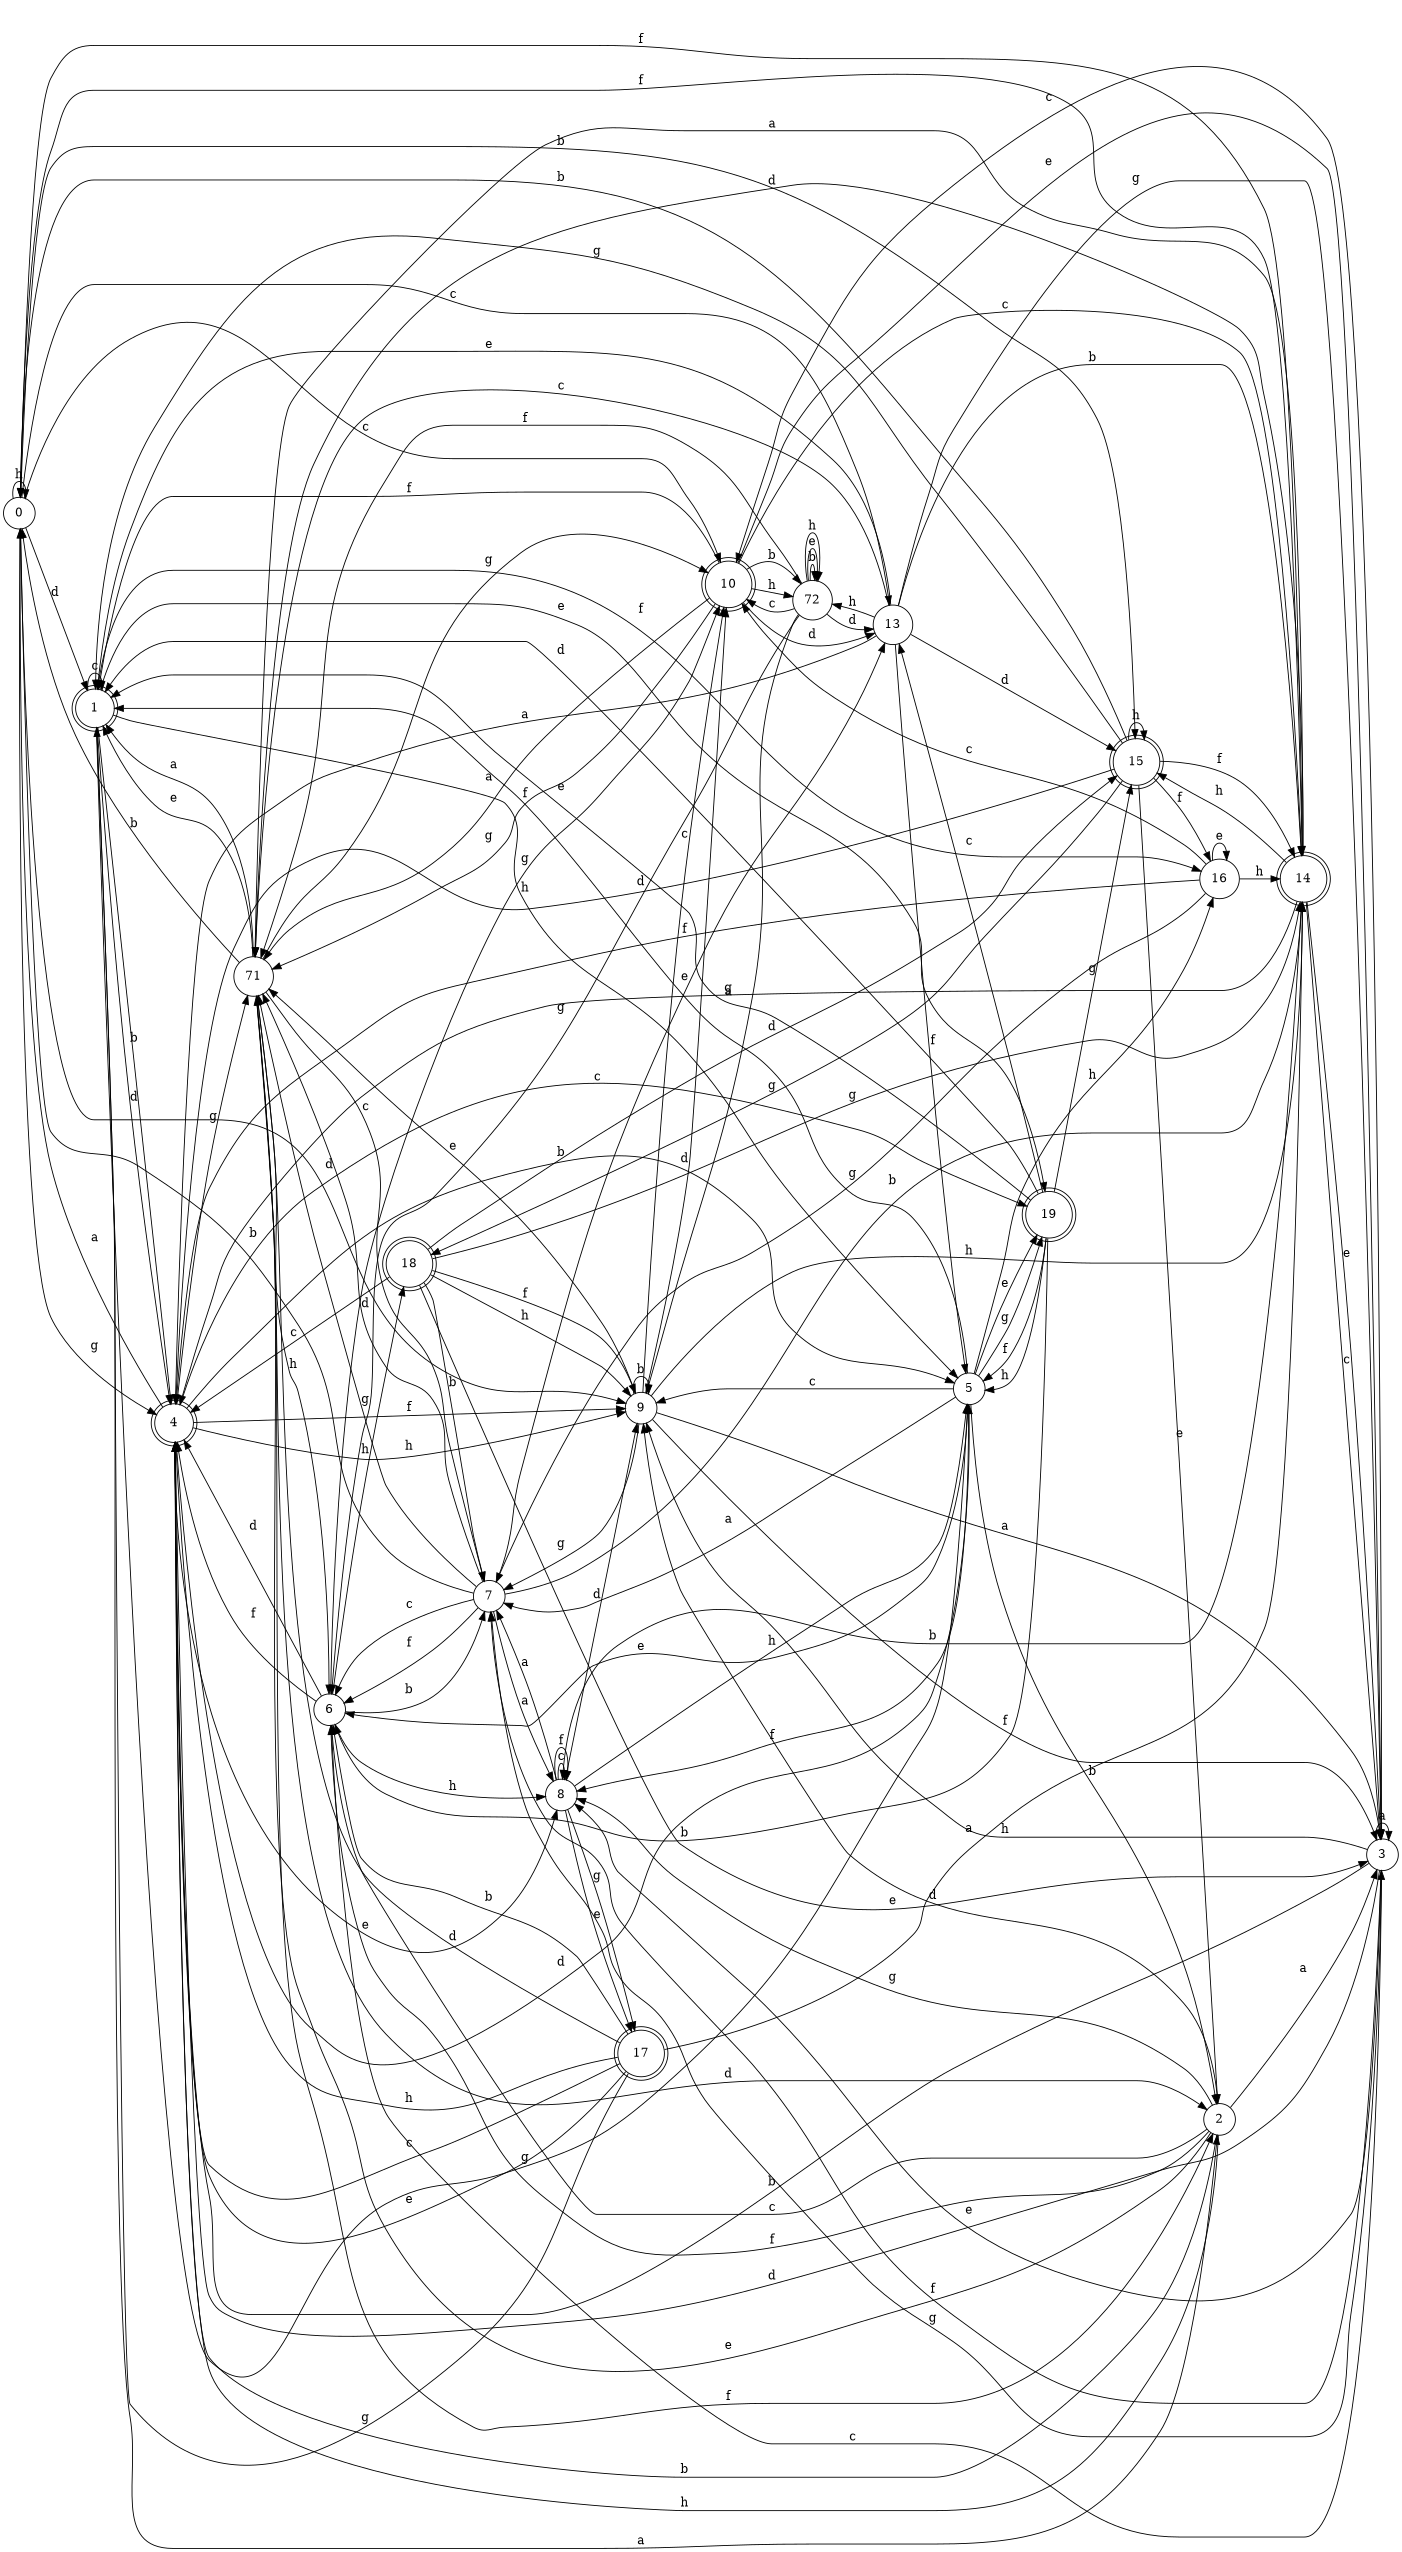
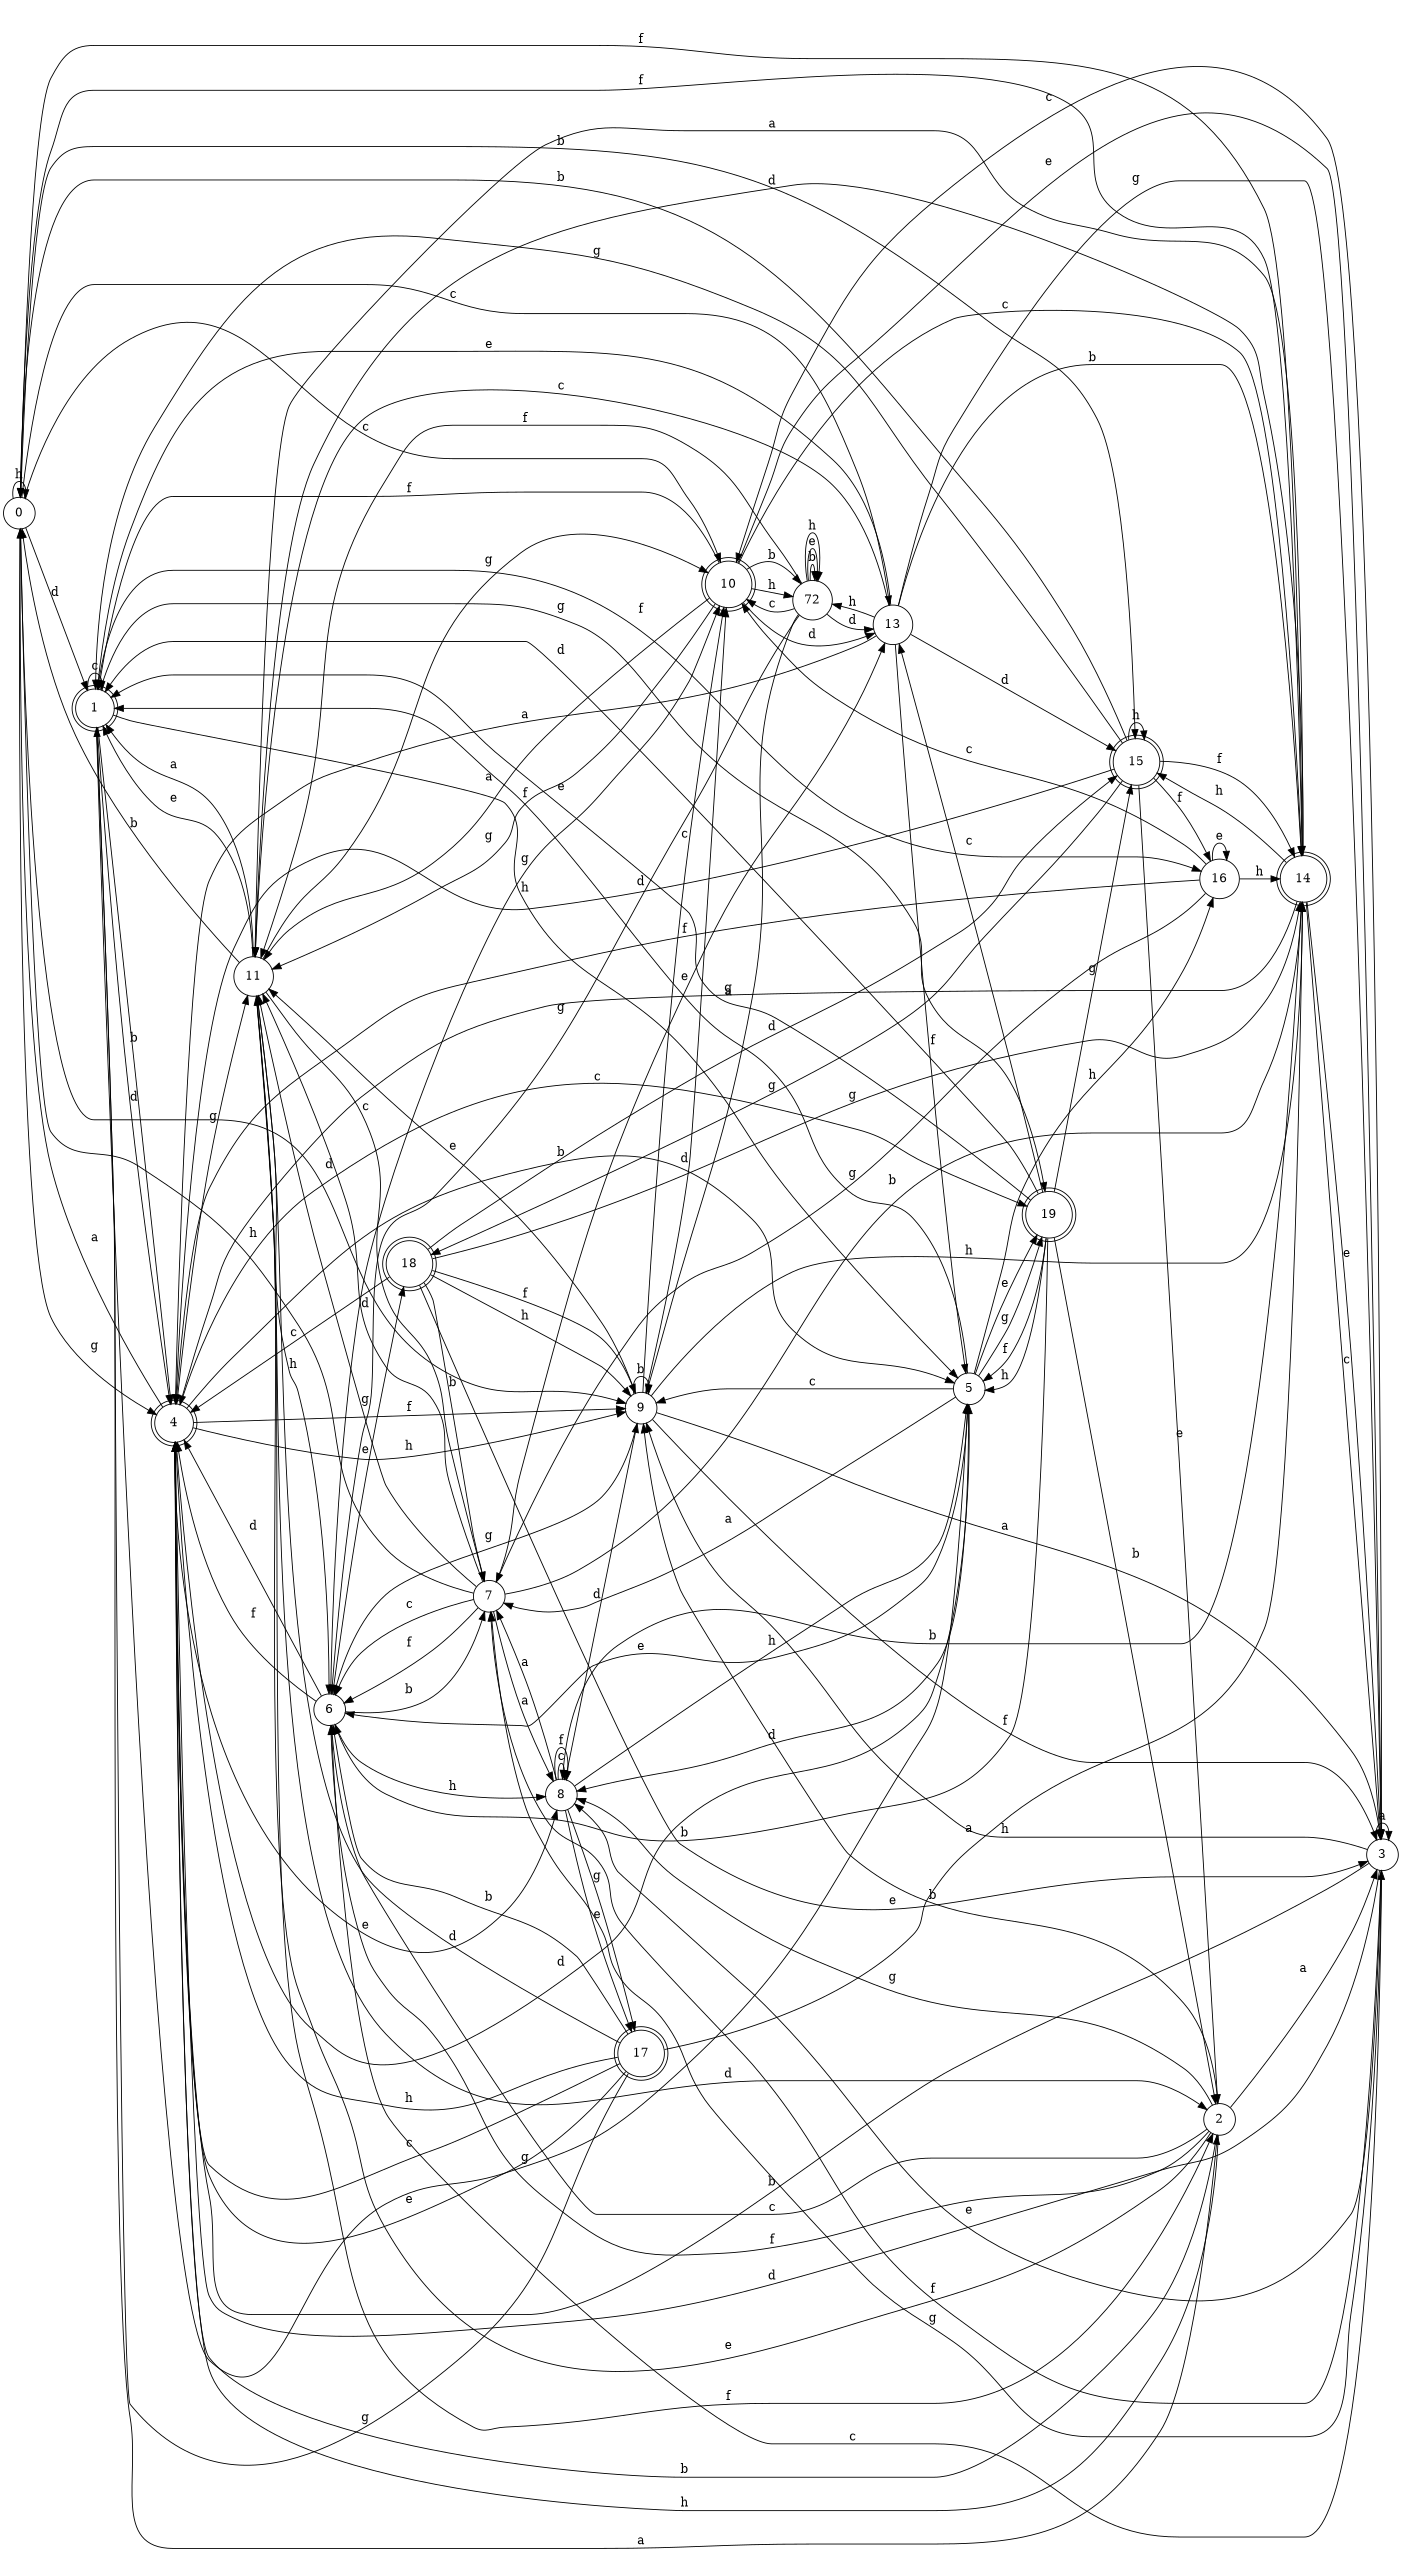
edge "1" -> "19": label "e" -> "g"
node "71": label "71" -> "11"
edge "7" -> "0": label "b" -> "h"
edge "6" -> "18": label "h" -> "e"
edge "9" -> "7": now "9" -> "6"
edge "5" -> "8": label "f" -> "d"
edge "5" -> "2": now "19" -> "2"
edge "2" -> "9": label "d" -> "b"
